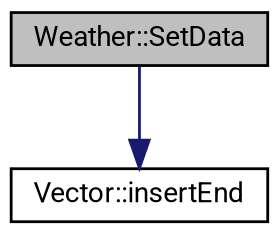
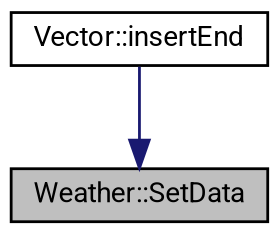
edge "Weather::SetData" -> "Vector::insertEnd": reversed
